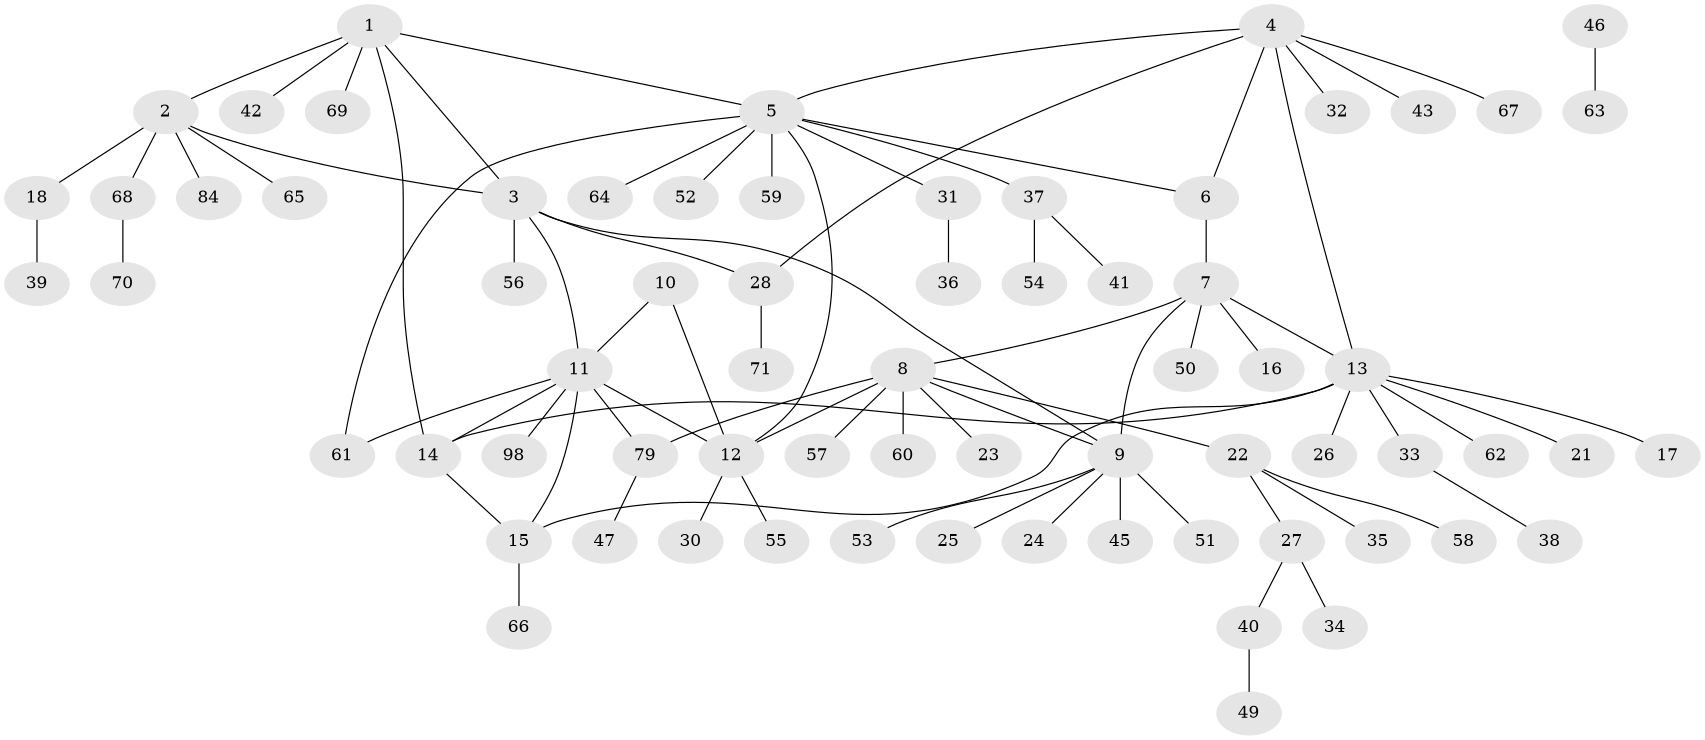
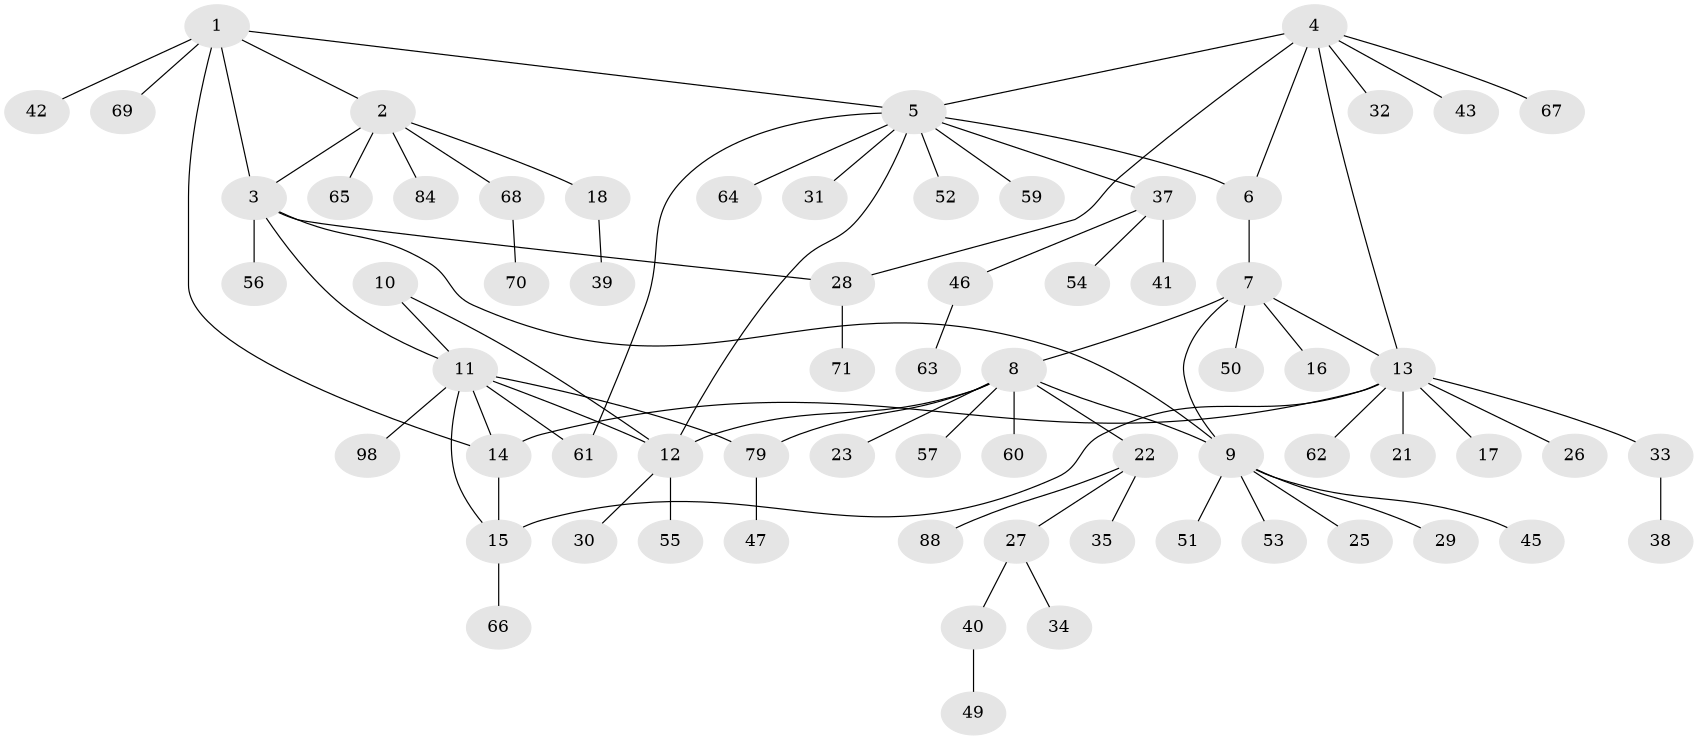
edge "37" -- "46": added
node "36": removed
node "24": label "24" -> "29"
node "58": label "58" -> "88"
